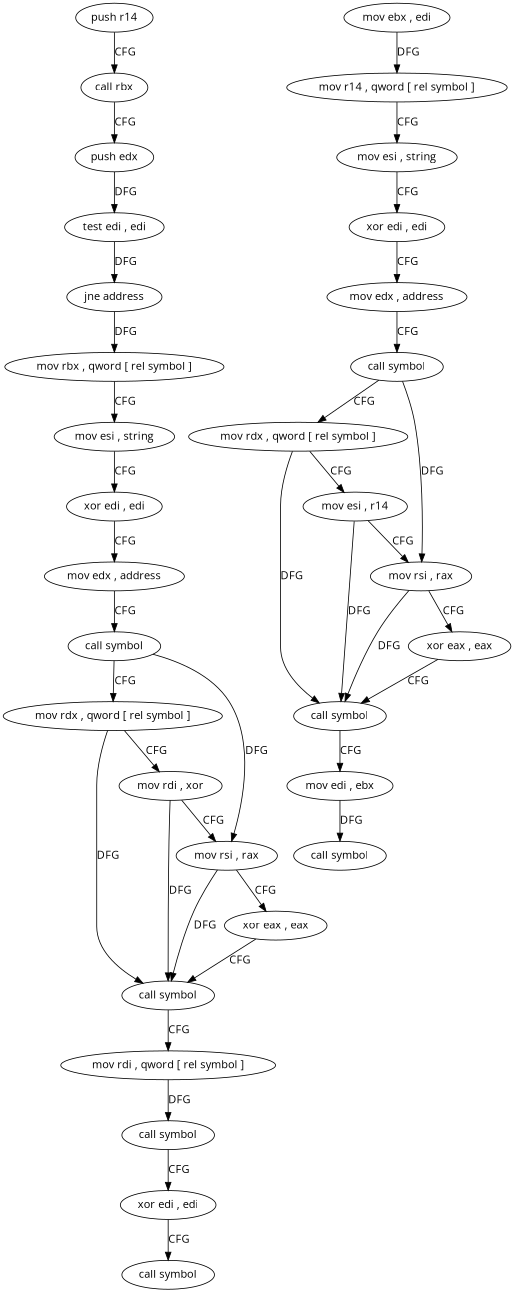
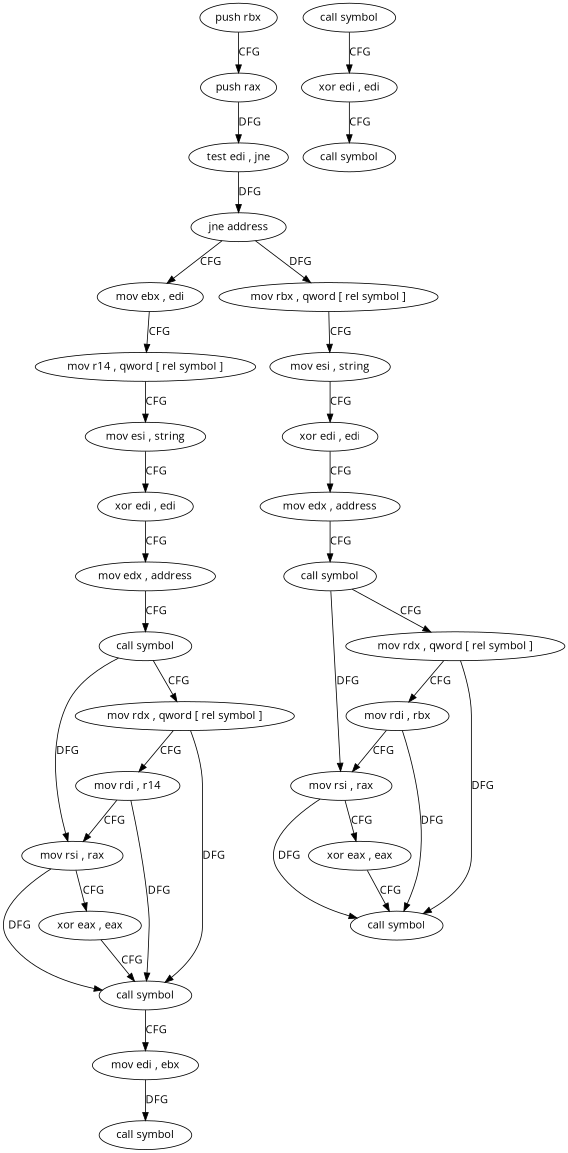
node "push r14": removed
edge "mov ebx , edi" -> "mov r14 , qword [ rel symbol ]": label "DFG" -> "CFG"
node "call rbx": label "call rbx" -> "push rbx"
node "push edx": label "push edx" -> "push rax"
node "test edi , edi": label "test edi , edi" -> "test edi , jne"
edge "jne address" -> "mov ebx , edi": added, label "CFG"
node "mov esi , r14": label "mov esi , r14" -> "mov rdi , r14"
node "mov rdi , xor": label "mov rdi , xor" -> "mov rdi , rbx"
node "mov rdi , qword [ rel symbol ]": removed
